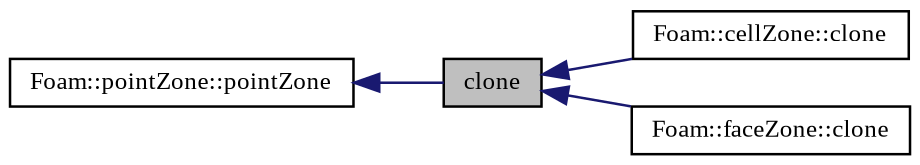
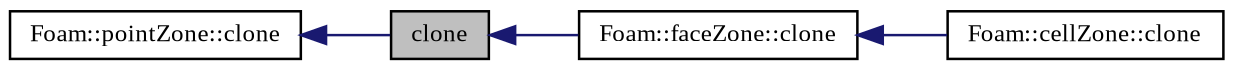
edge "Foam::cellZone::clone" -> "clone": now "Foam::cellZone::clone" -> "Foam::faceZone::clone"
node "Foam::pointZone::pointZone": label "Foam::pointZone::pointZone" -> "Foam::pointZone::clone"
